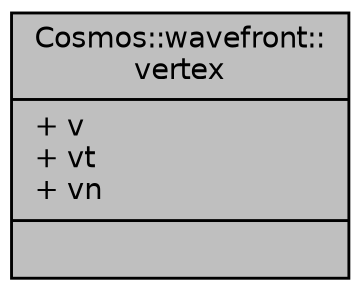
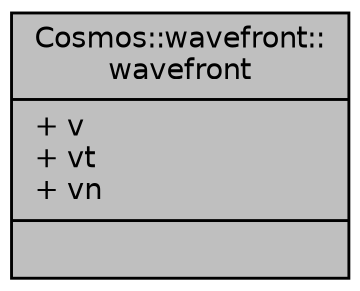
node "Cosmos::wavefront::": text "vertex" -> "wavefront"
